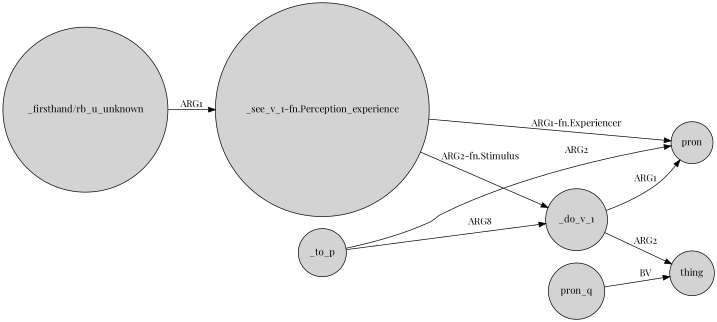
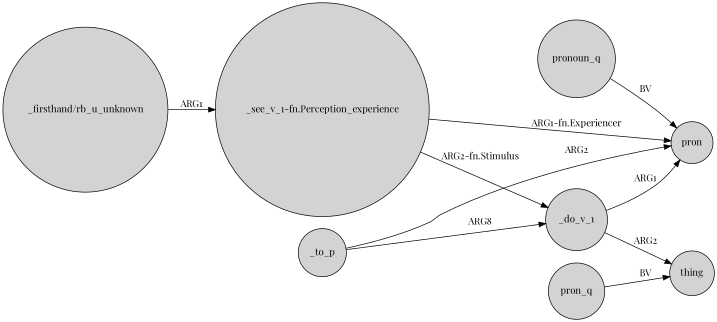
node "pronoun_q": added
